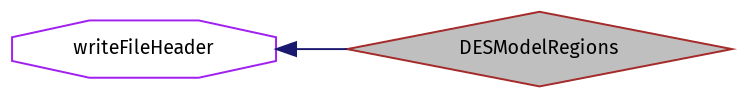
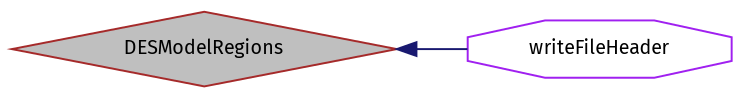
edge "DESModelRegions" -> "writeFileHeader": reversed
